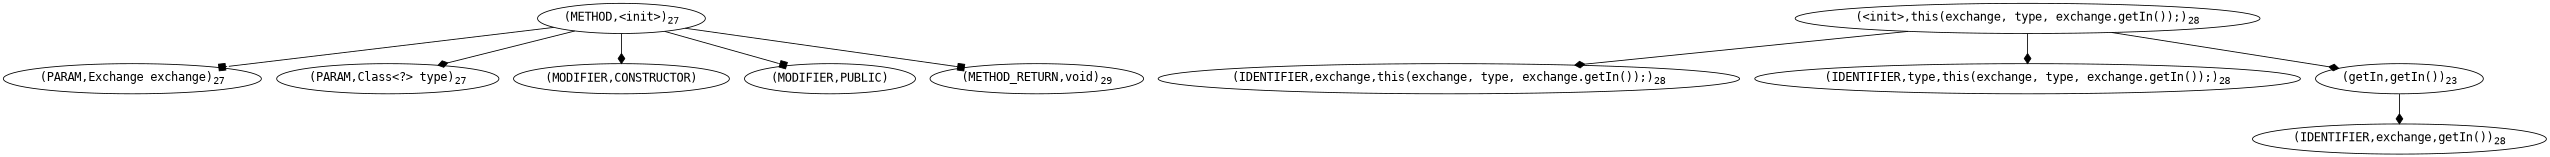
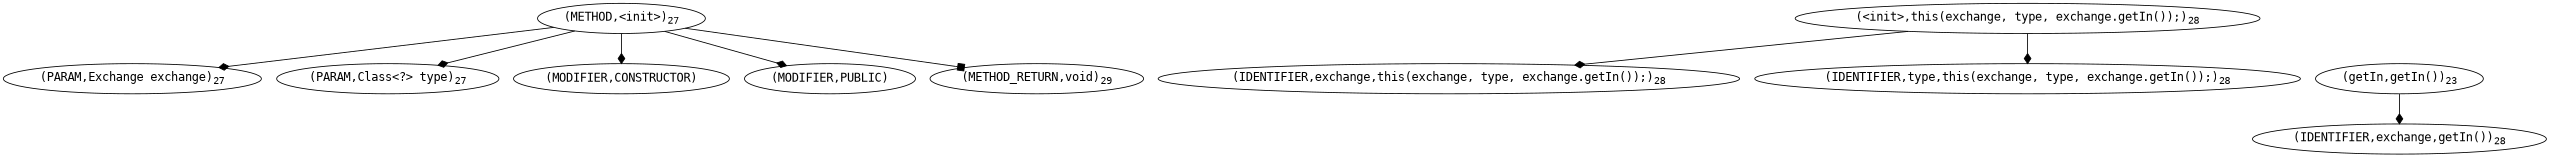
edge "(METHOD,<init>)" -> "(PARAM,Exchange exchange)": arrowhead box -> diamond
edge "(METHOD,<init>)" -> "(MODIFIER,PUBLIC)": arrowhead box -> diamond
edge "(<init>,this(exchange, type, exchange.getIn());)" -> "(getIn,getIn())": removed
